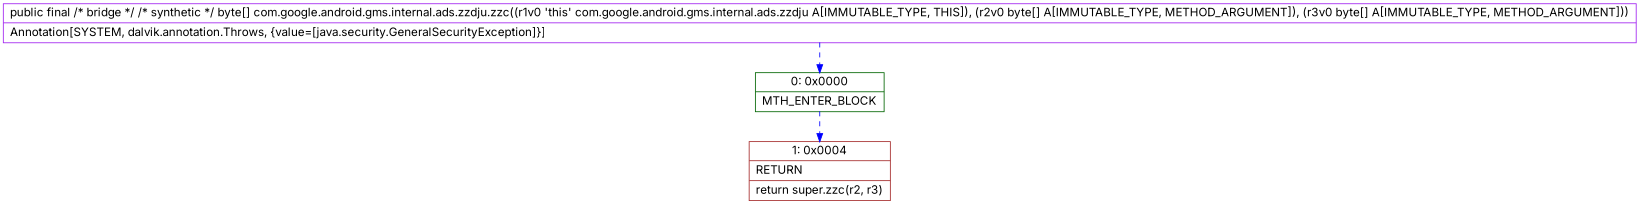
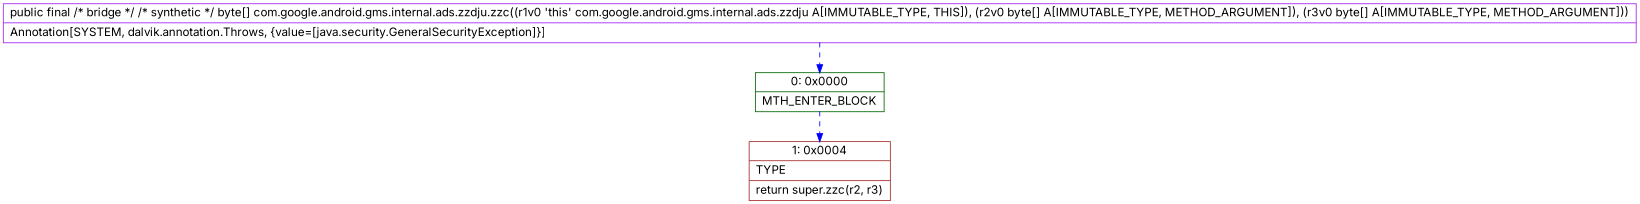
node "1: 0x0004": text "RETURN" -> "TYPE"
